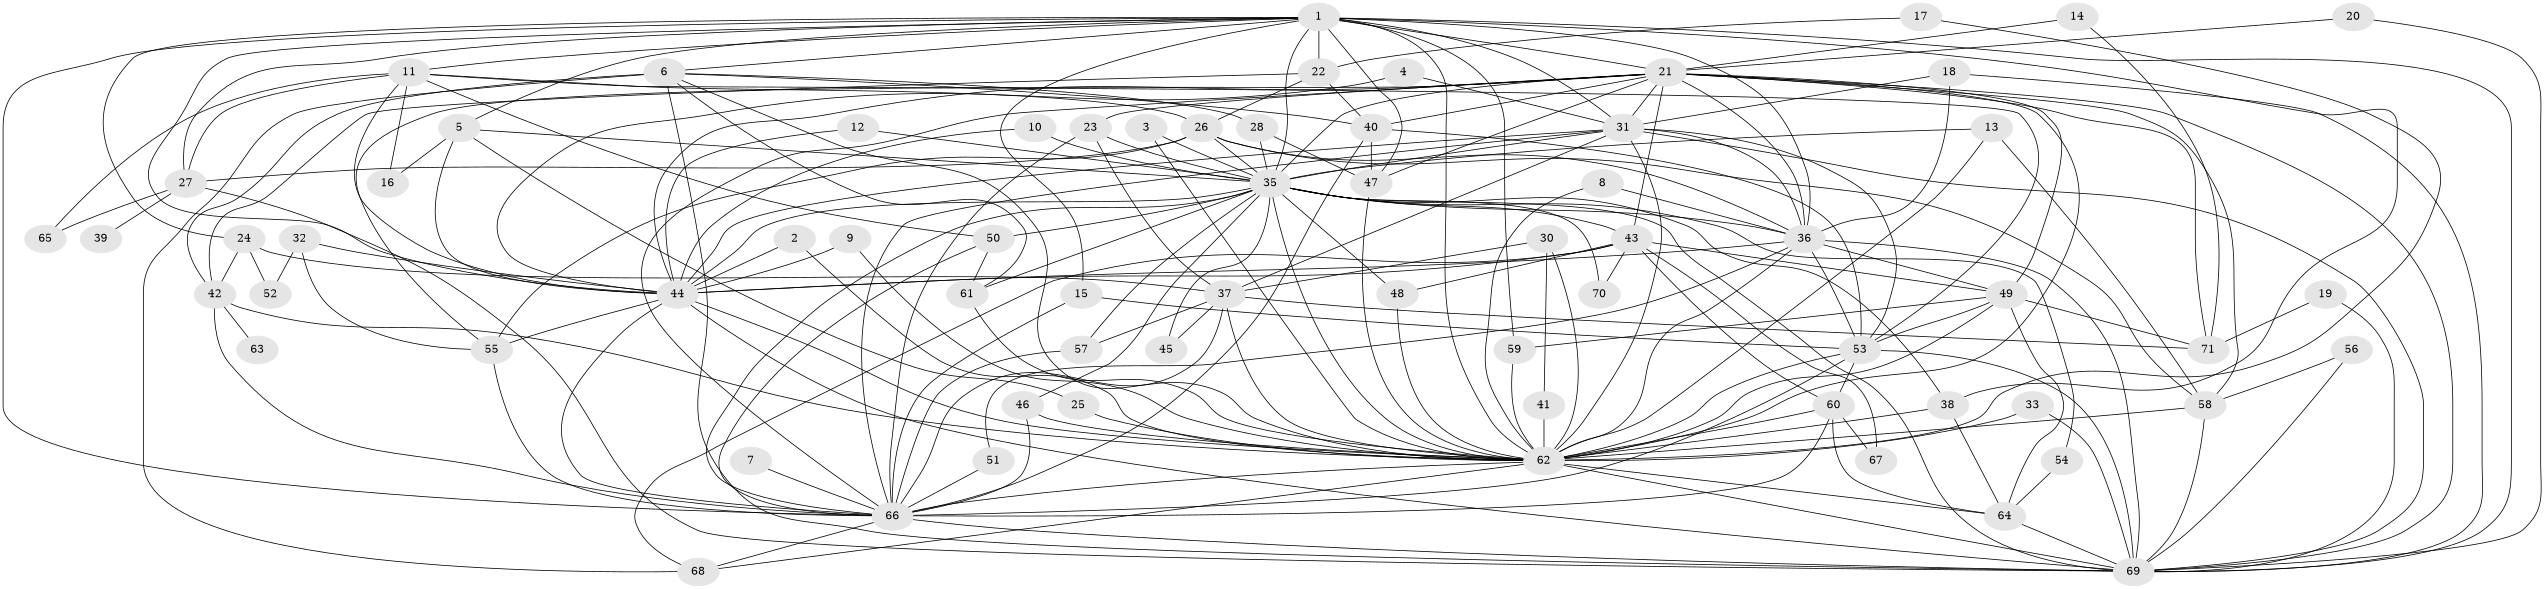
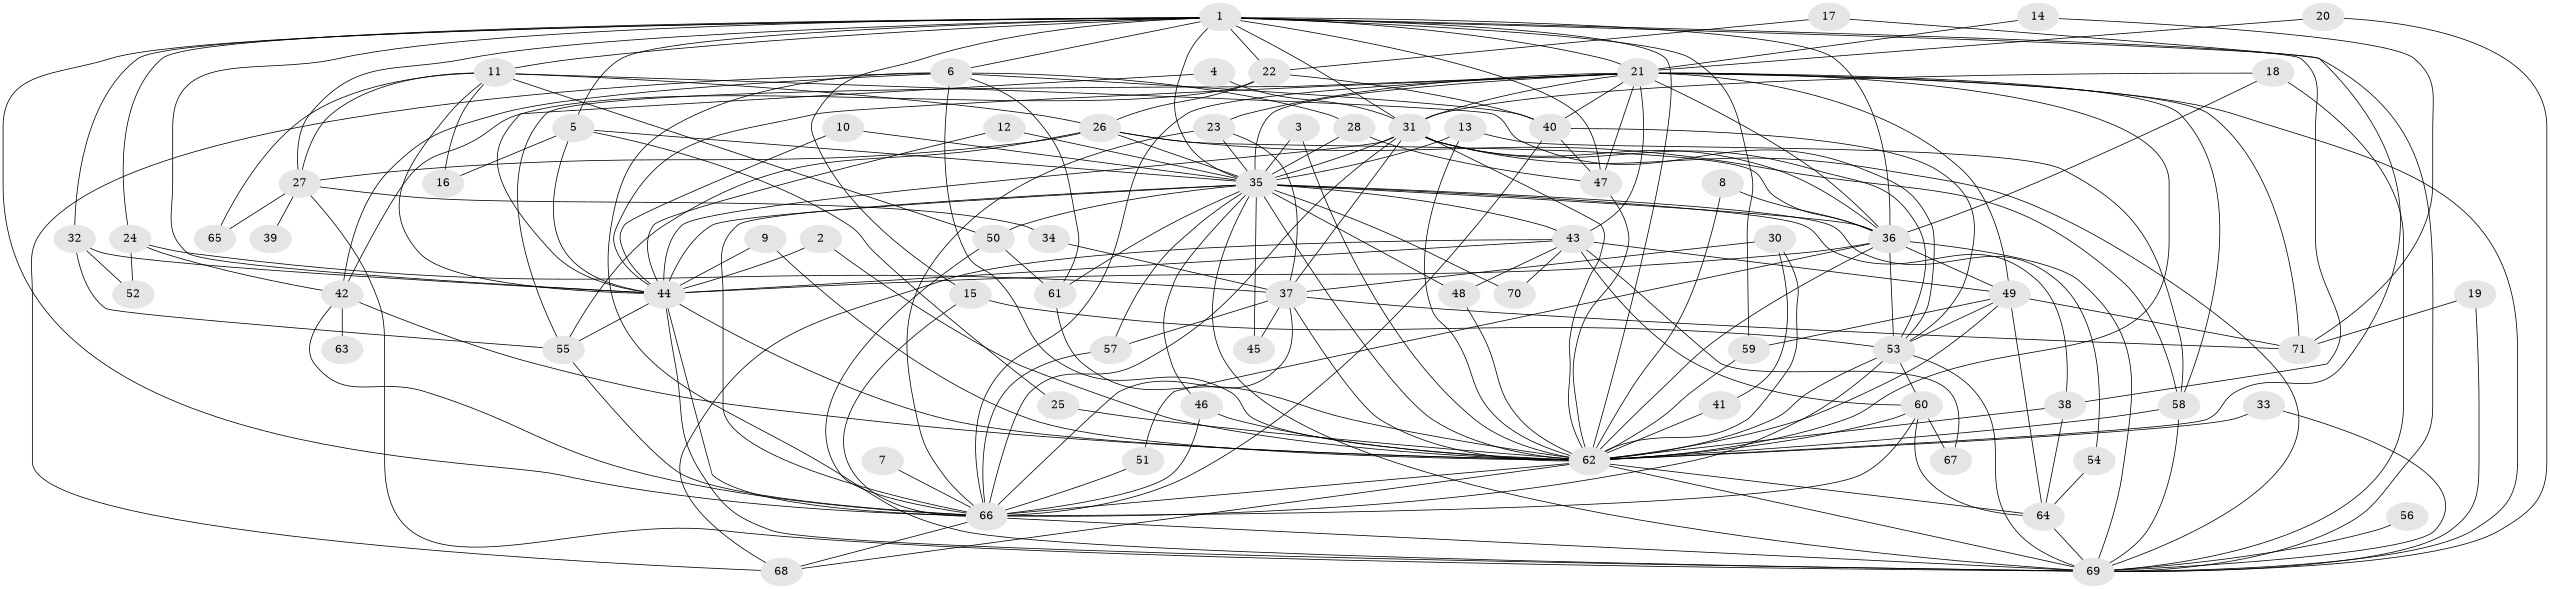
edge "1" -- "32": added
node "34": added
edge "56" -- "58": removed
